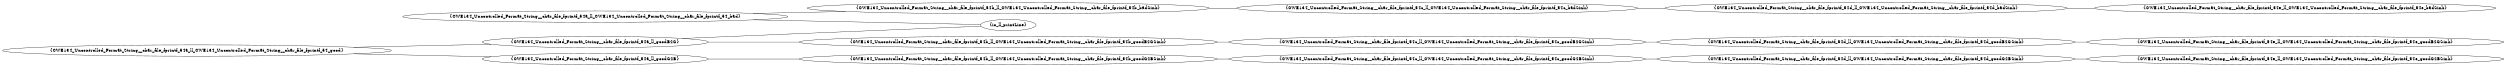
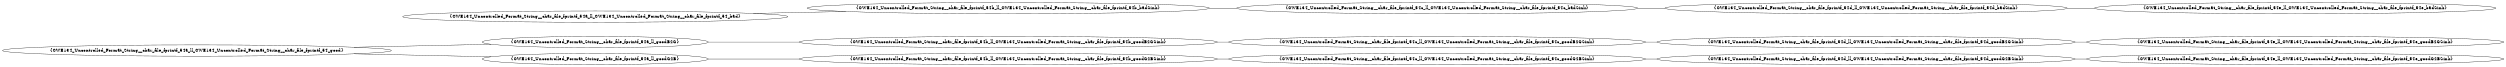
node "{io_ll_printLine}": removed
